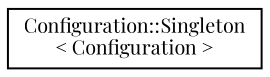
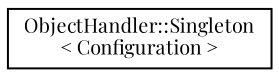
node "Configuration::Singleton < Configuration >": label "Configuration::Singleton < Configuration >" -> "ObjectHandler::Singleton < Configuration >"
